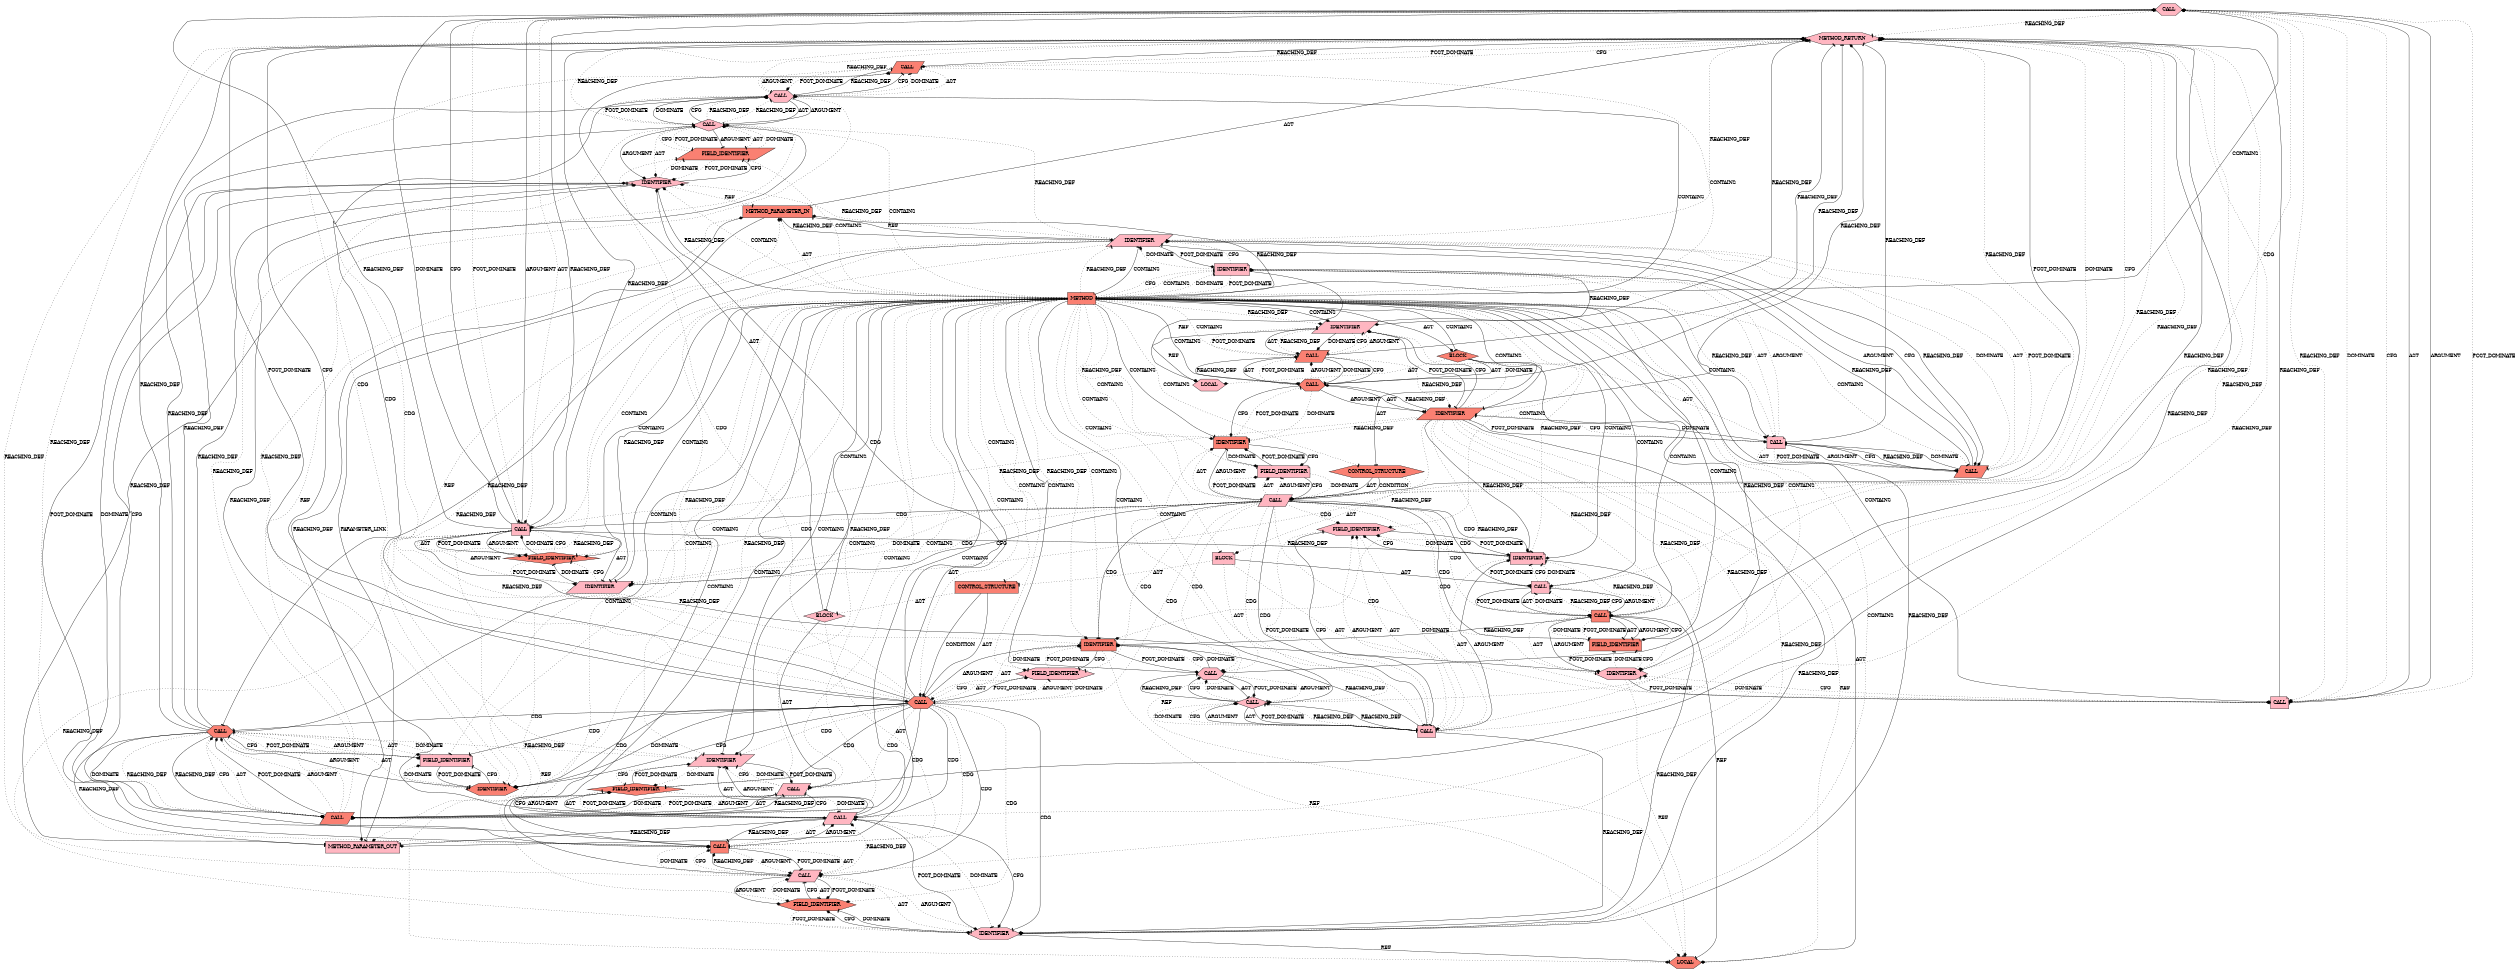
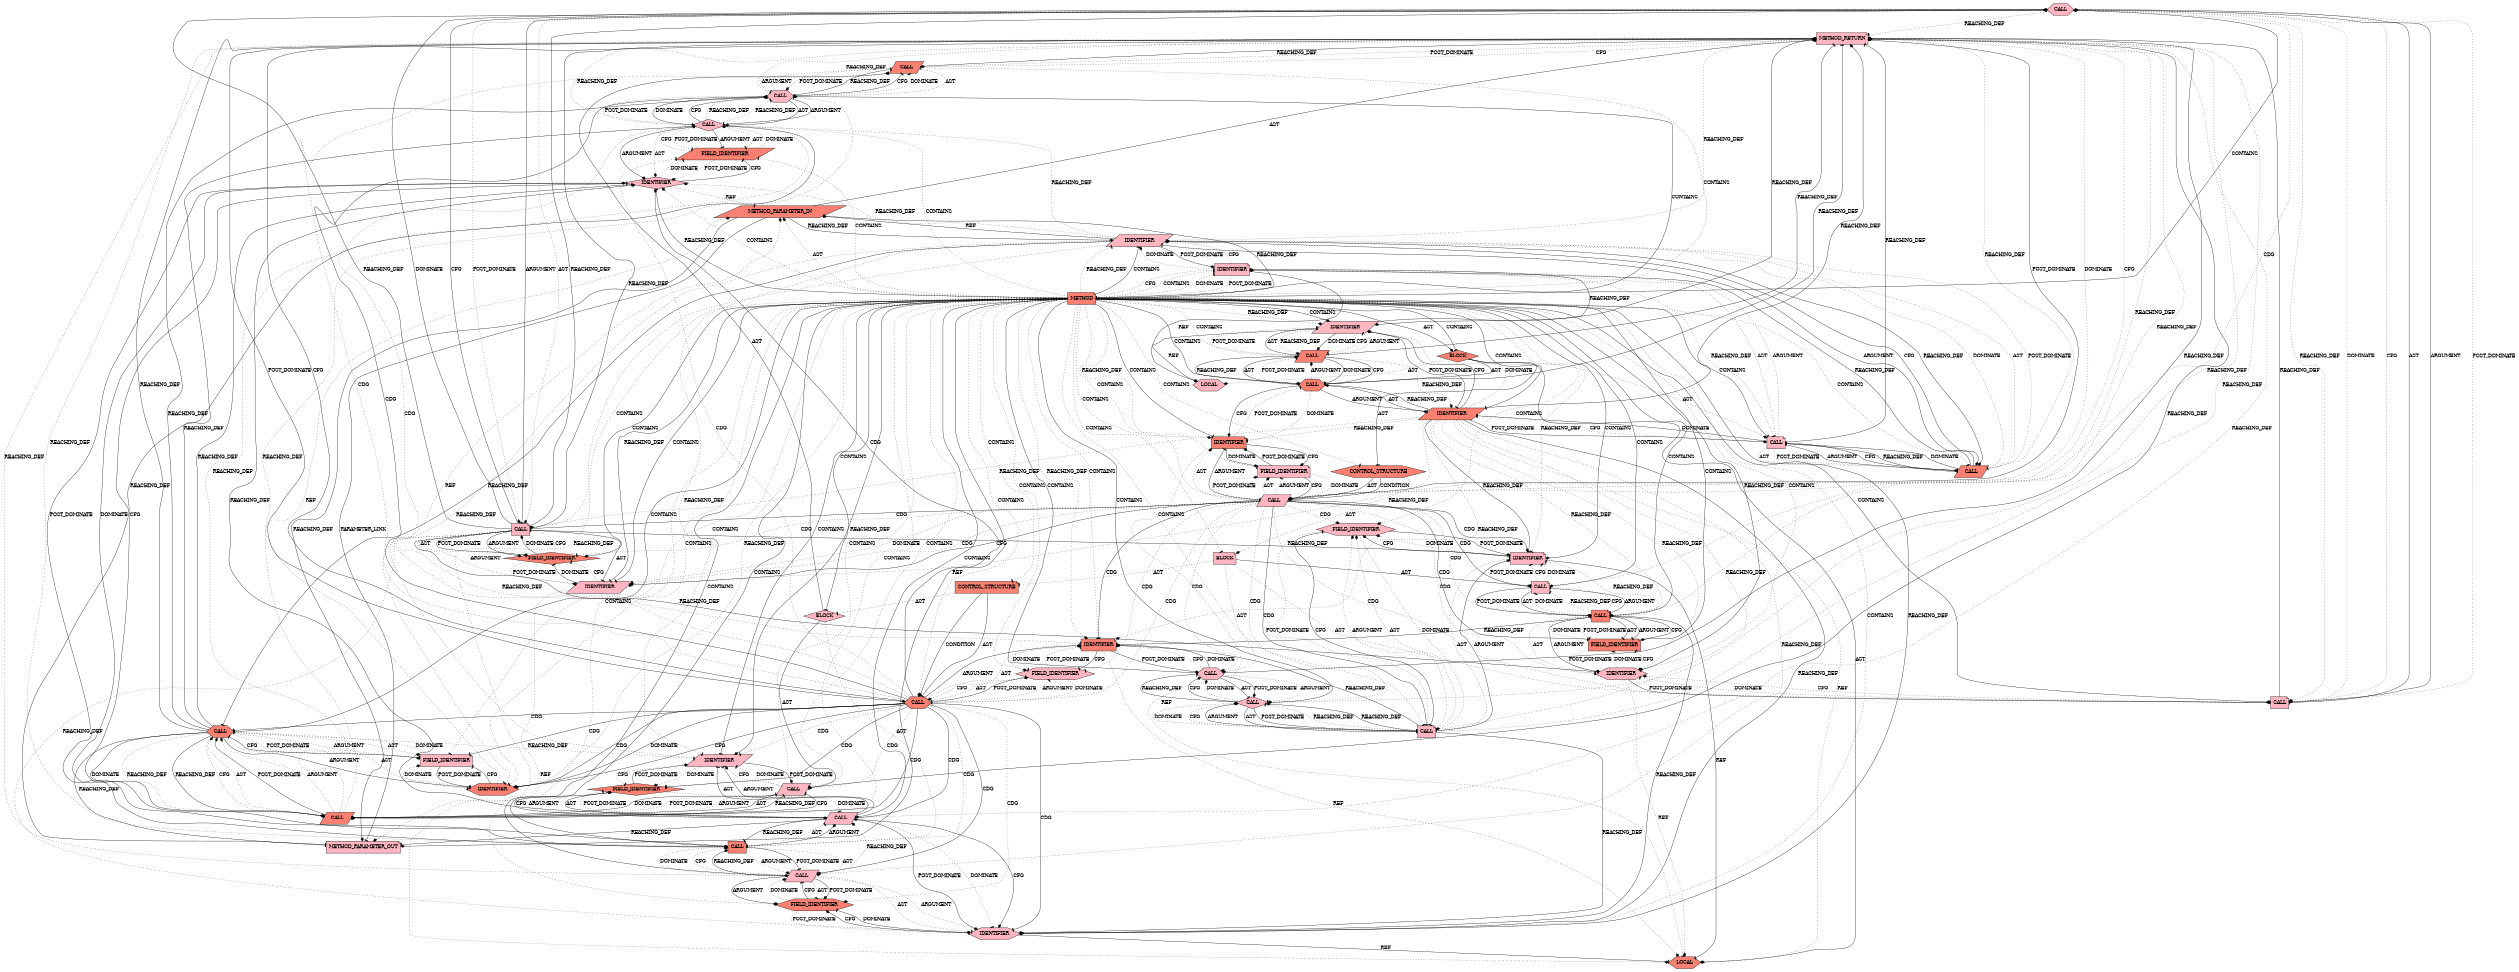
node "METHOD_RETURN": shape hexagon -> note
node "METHOD_PARAMETER_IN": shape note -> parallelogram
edge "METHOD" -> "METHOD_PARAMETER_OUT": label "AST" -> "REF"
